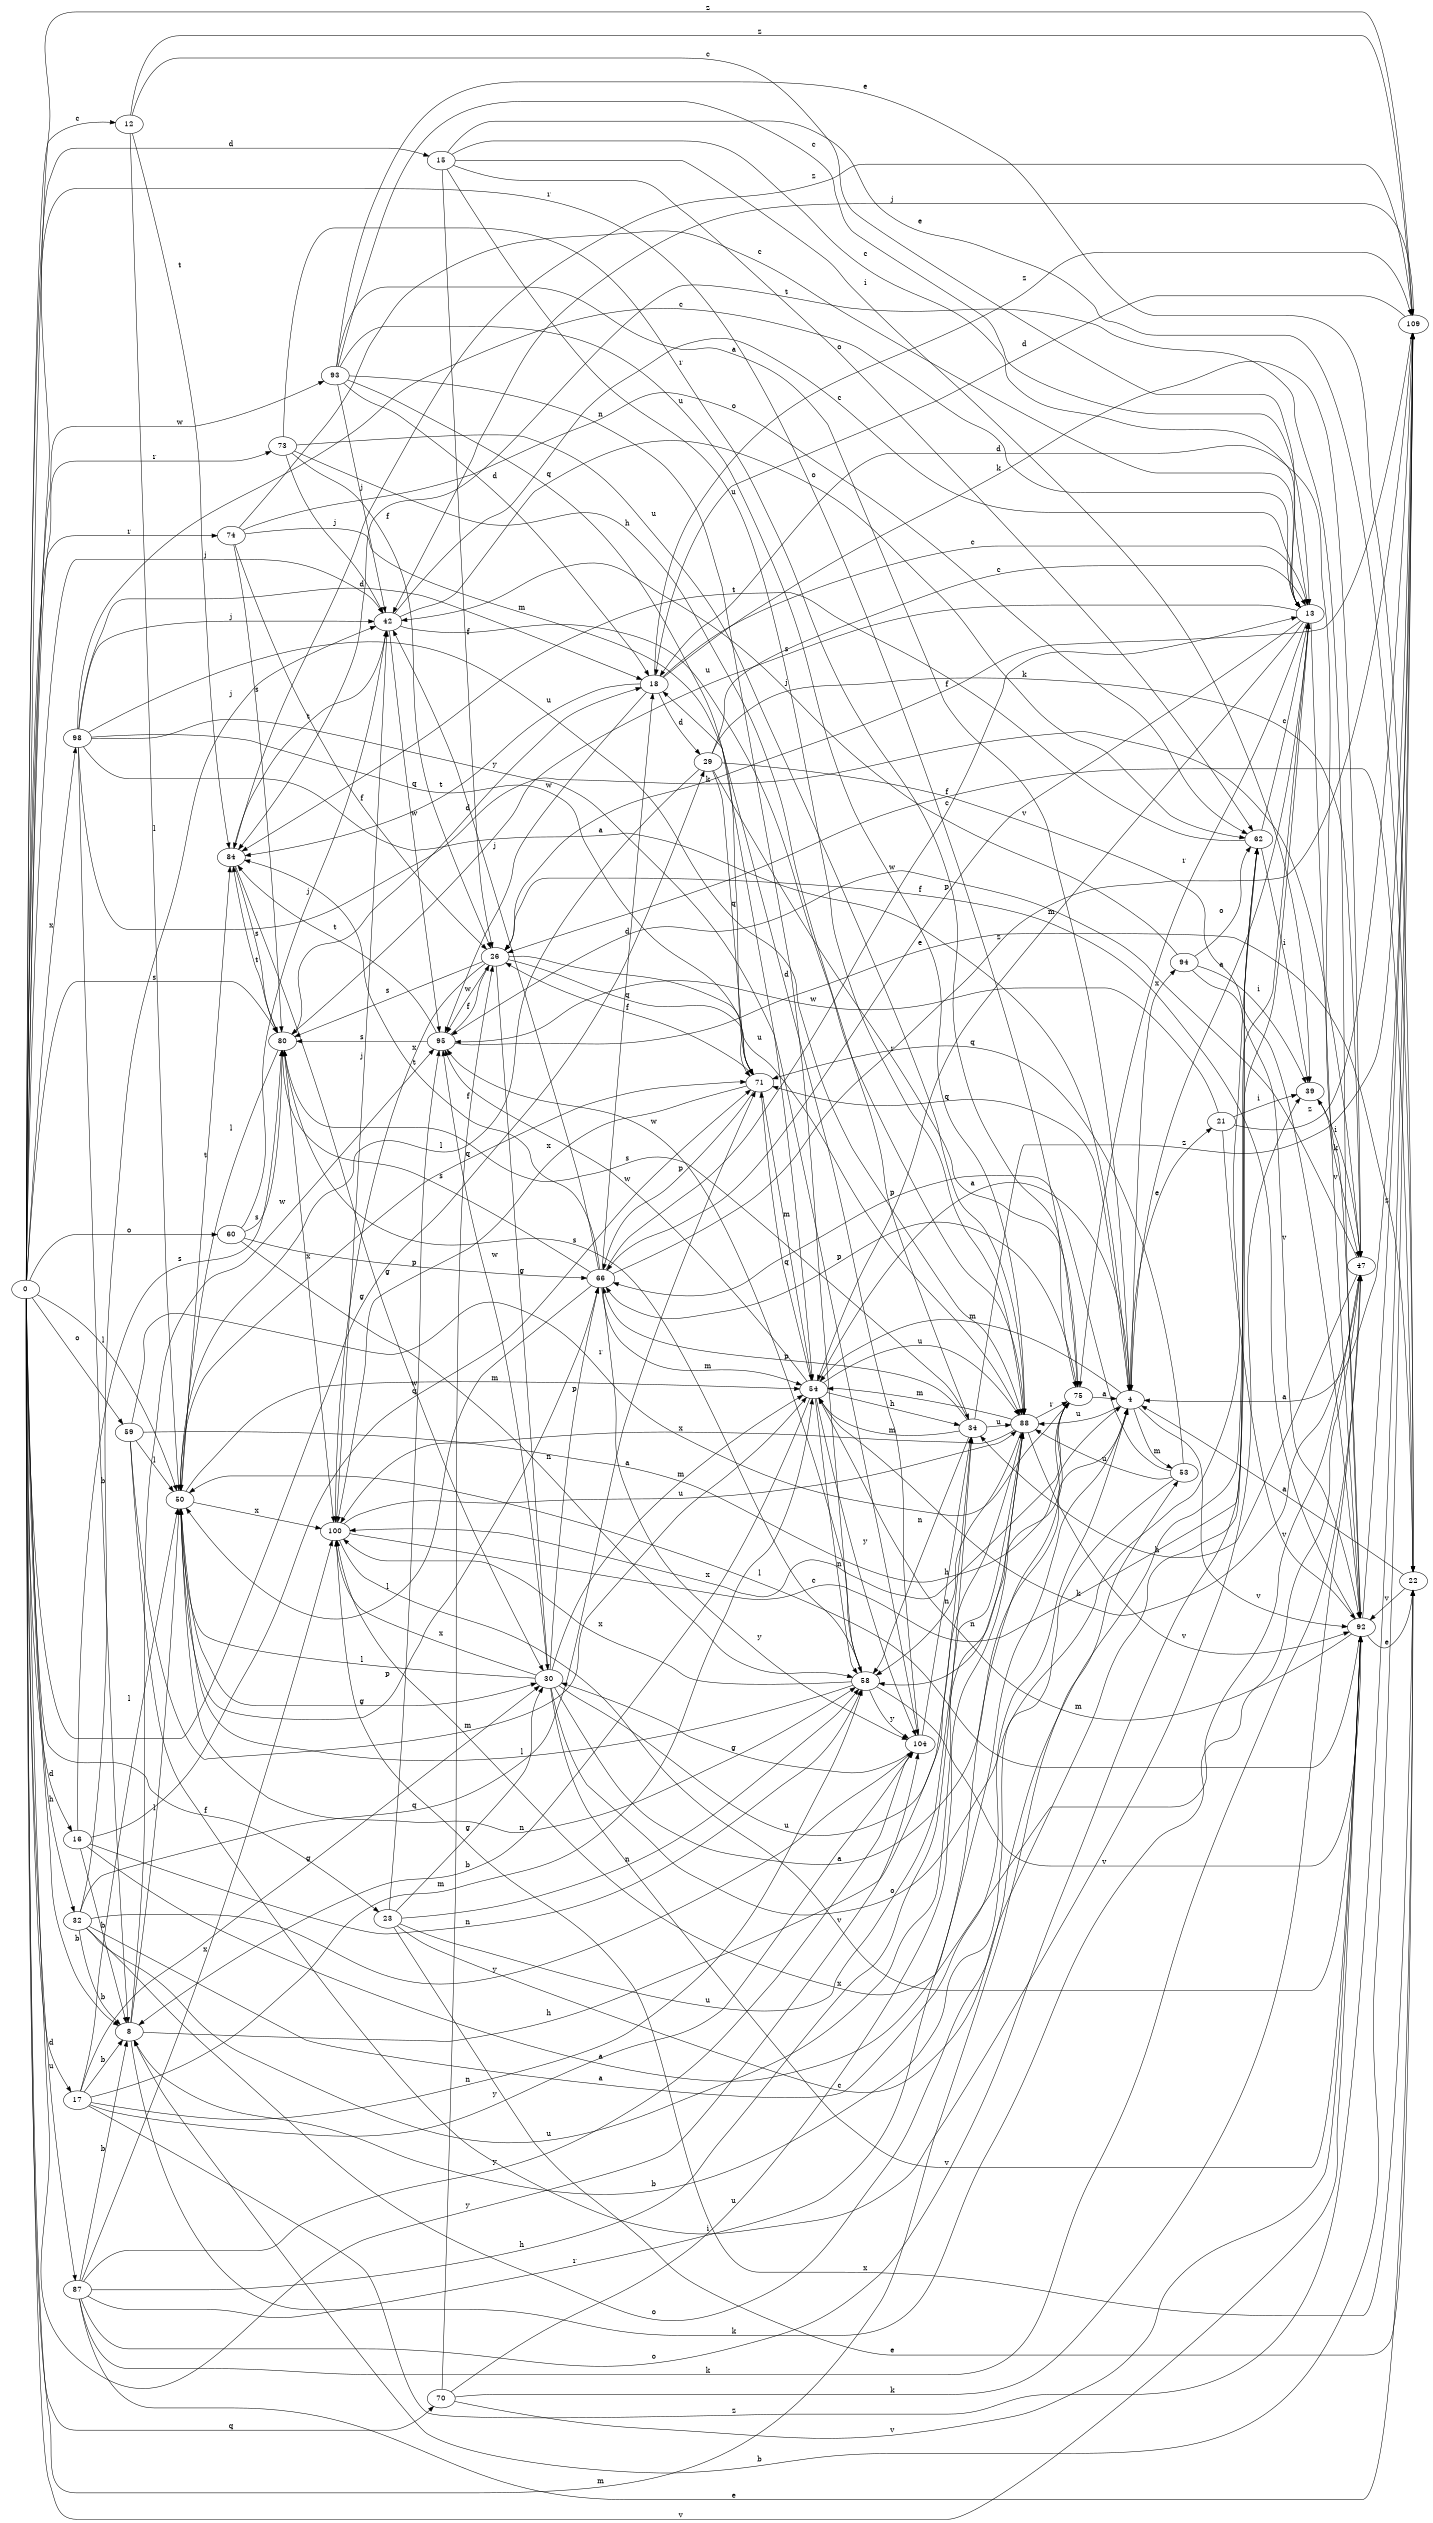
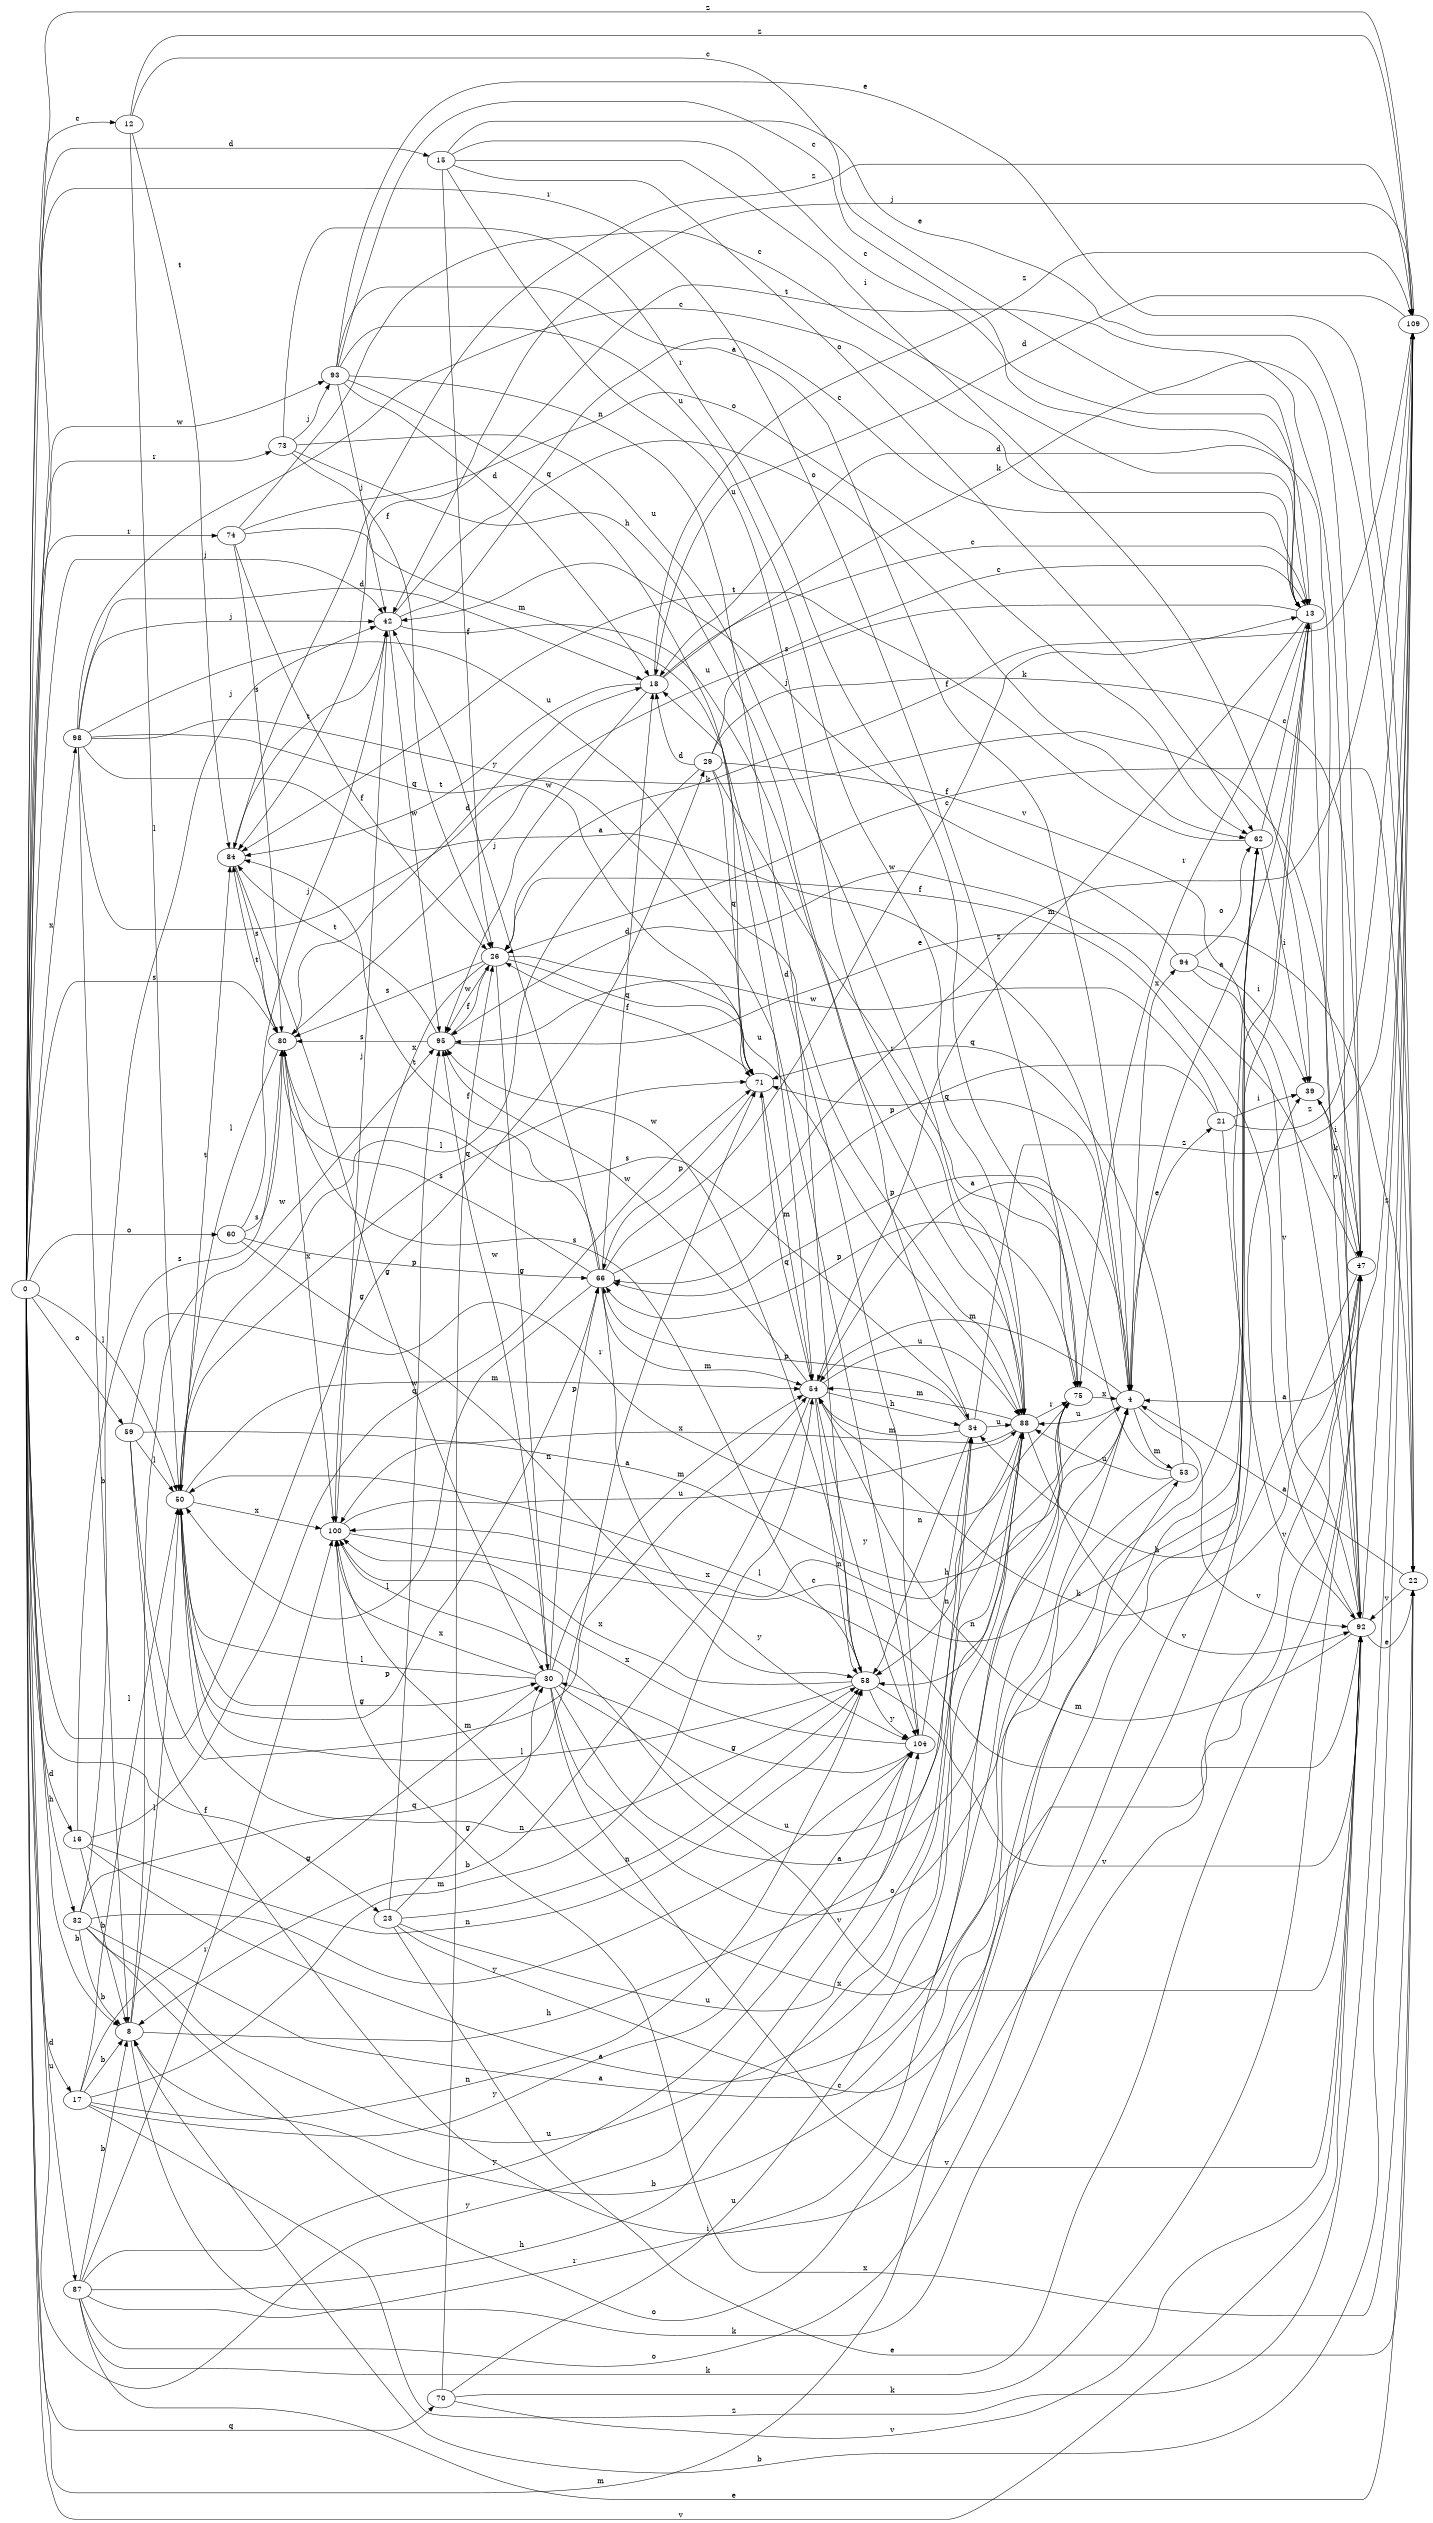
edge "73" -> "42": now "73" -> "93"
edge "18" -> "29": reversed
edge "13" -> "66": now "21" -> "66"
edge "71" -> "100": now "104" -> "100"
edge "75" -> "4": label "a" -> "x"
edge "87" -> "100": label "x" -> "r"
